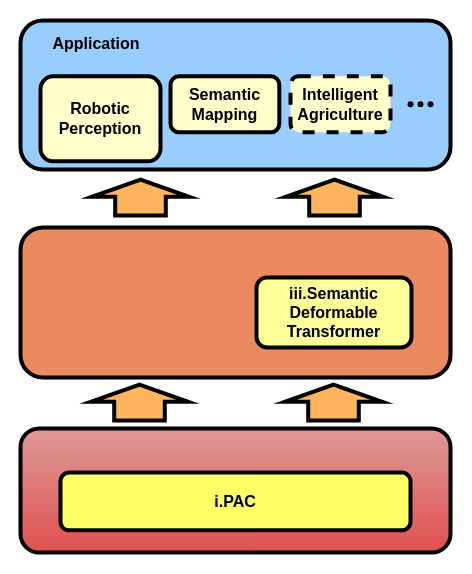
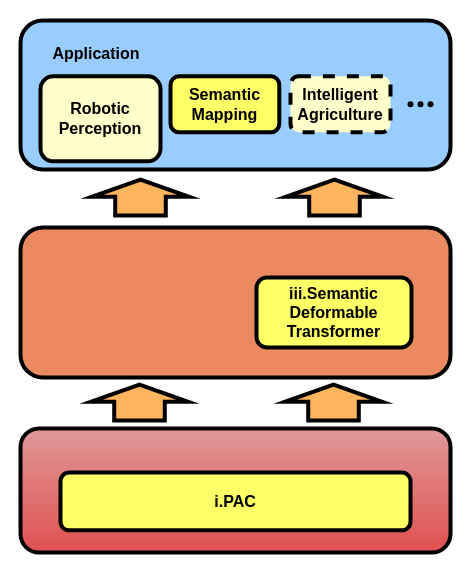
node "Application": moved (96, 44) -> (96, 54)
node "Semantic Mapping": fillcolor #ffffcc -> #ffff66
node "iii.Semantic Deformable Transformer": fillcolor #ffff99 -> #ffff66
